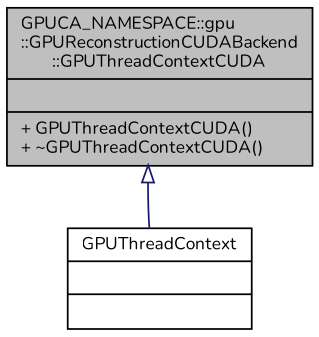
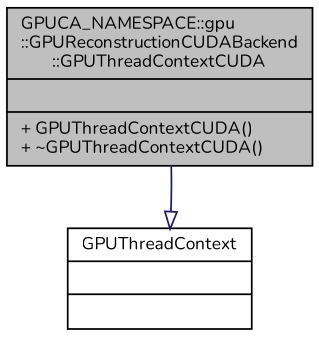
edge "GPUThreadContext" -> "GPUCA_NAMESPACE::gpu": reversed
